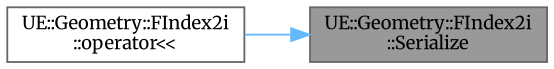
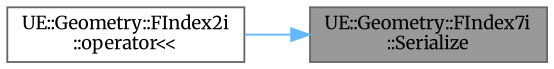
node "UE::Geometry::FIndex2i ::Serialize": label "UE::Geometry::FIndex2i ::Serialize" -> "UE::Geometry::FIndex7i ::Serialize"
